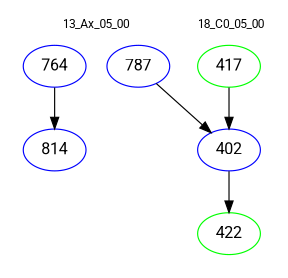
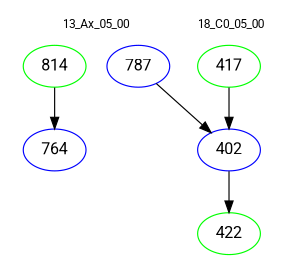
edge "764" -> "814": reversed
node "814": color blue -> green
